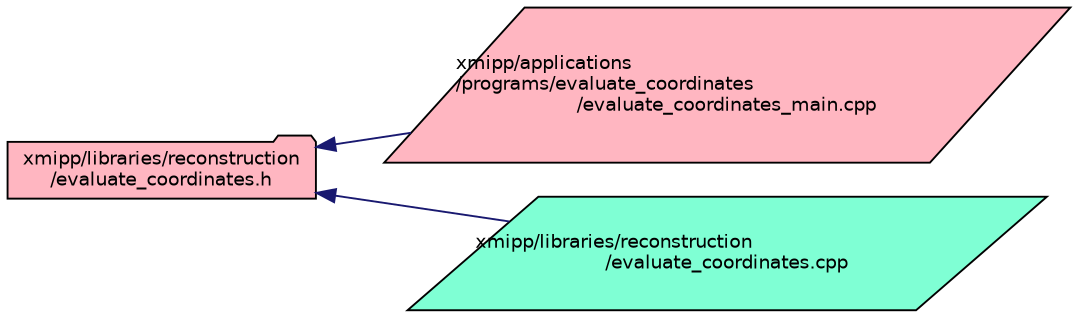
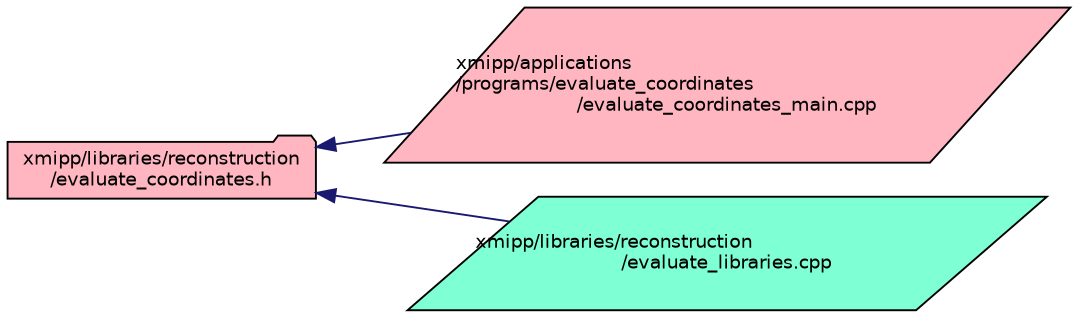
node "xmipp/libraries/reconstruction /evaluate_coordinates.cpp": label "xmipp/libraries/reconstruction /evaluate_coordinates.cpp" -> "xmipp/libraries/reconstruction /evaluate_libraries.cpp"
